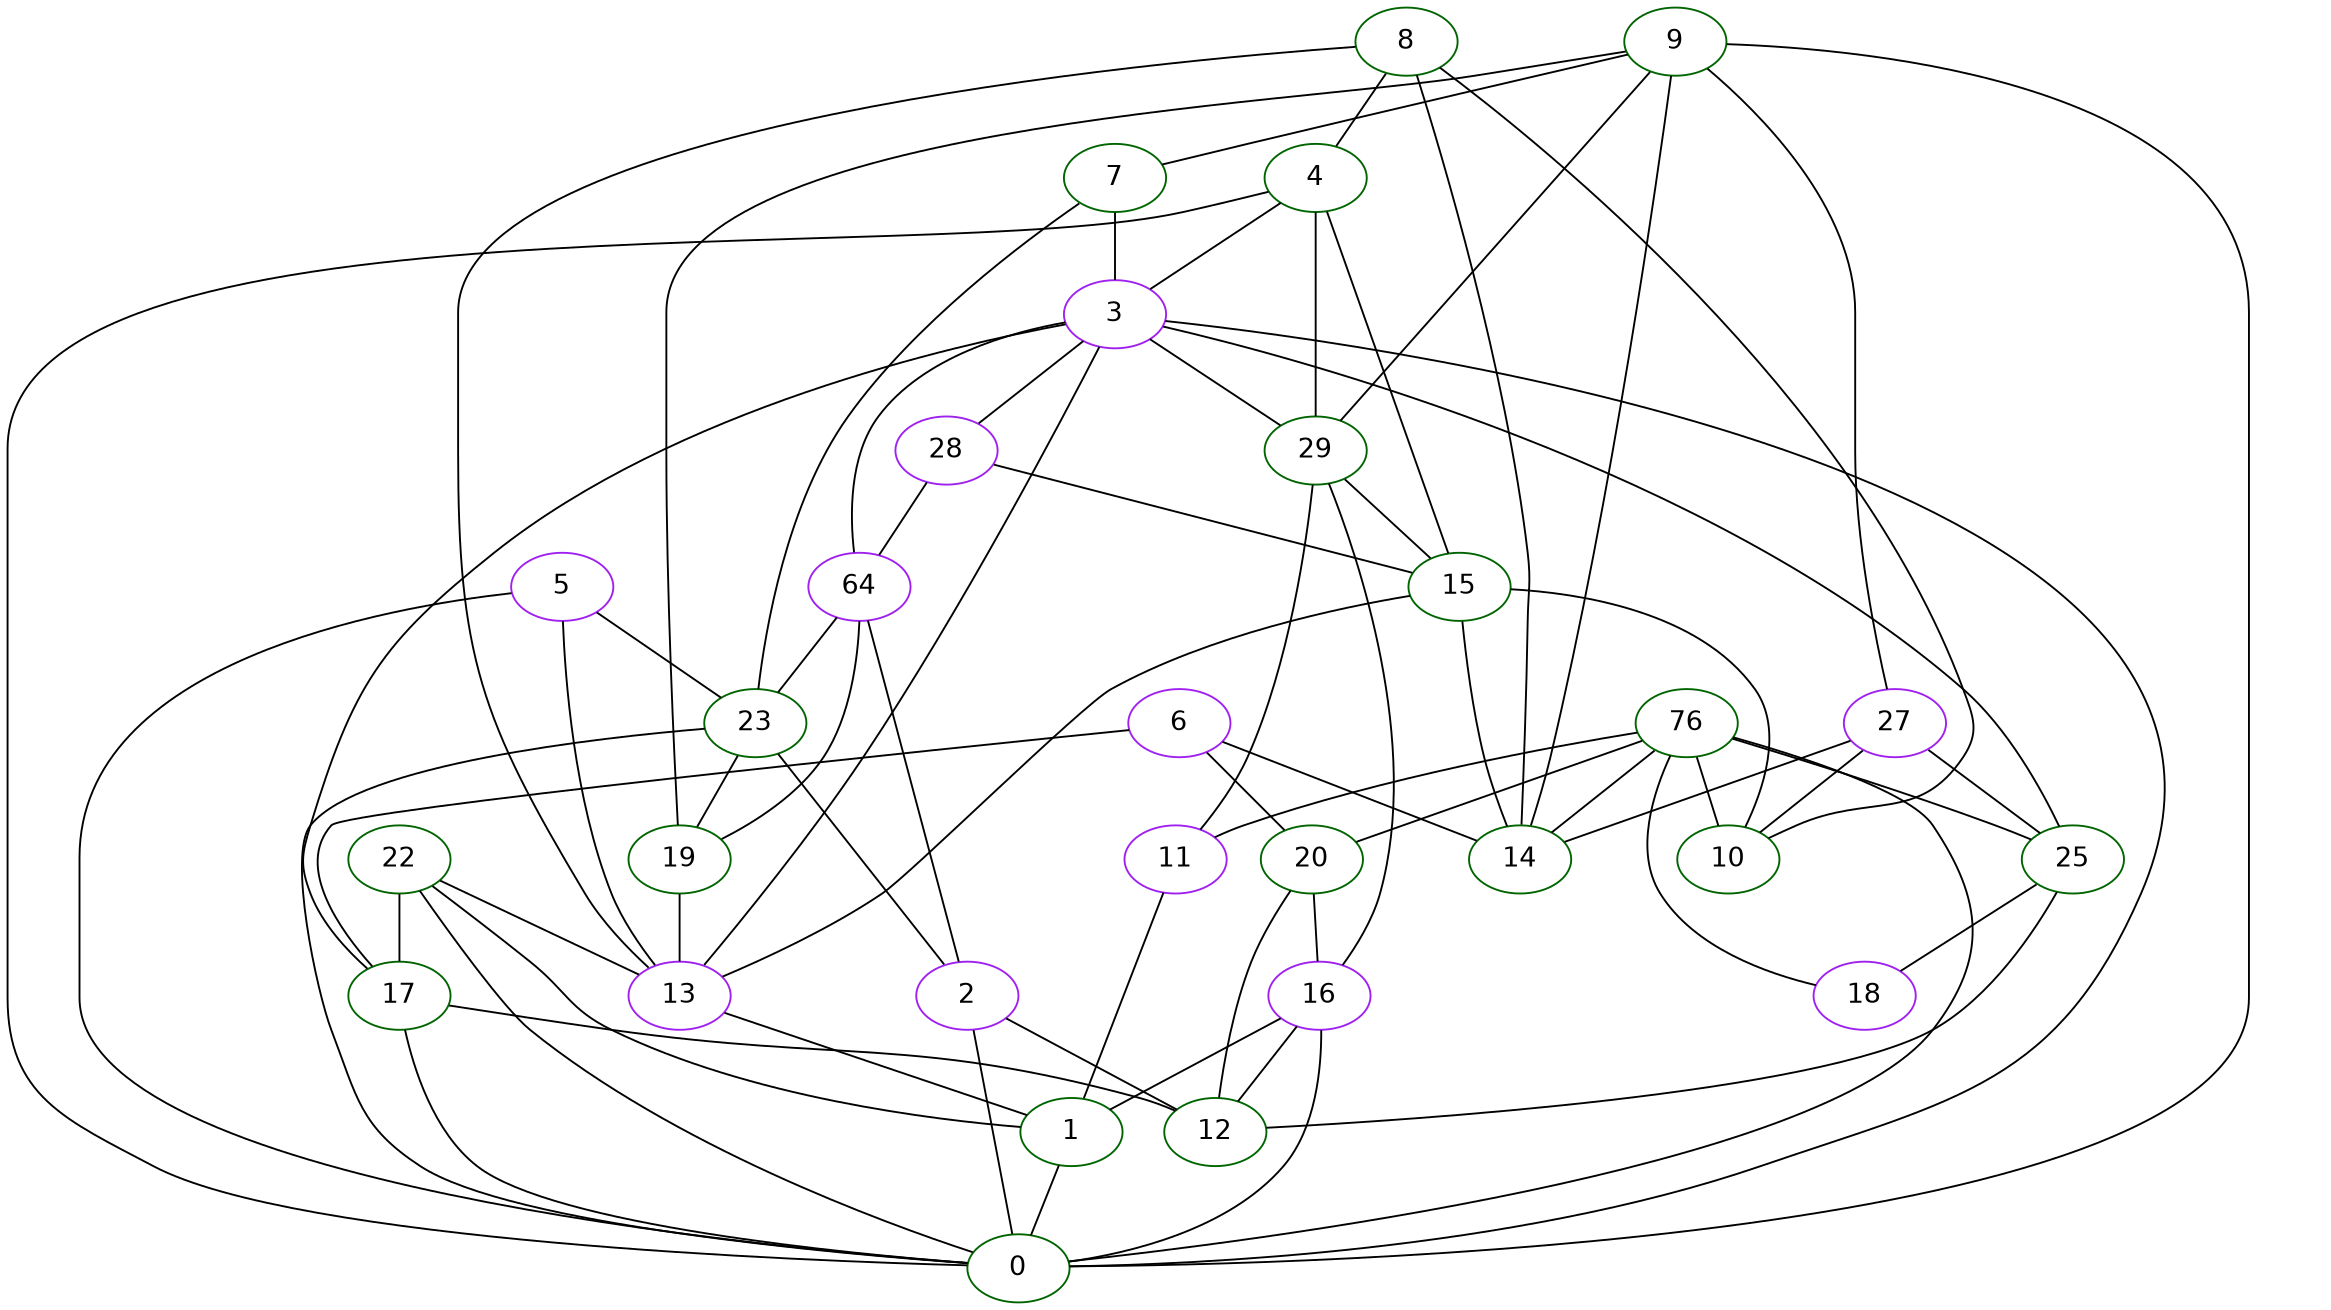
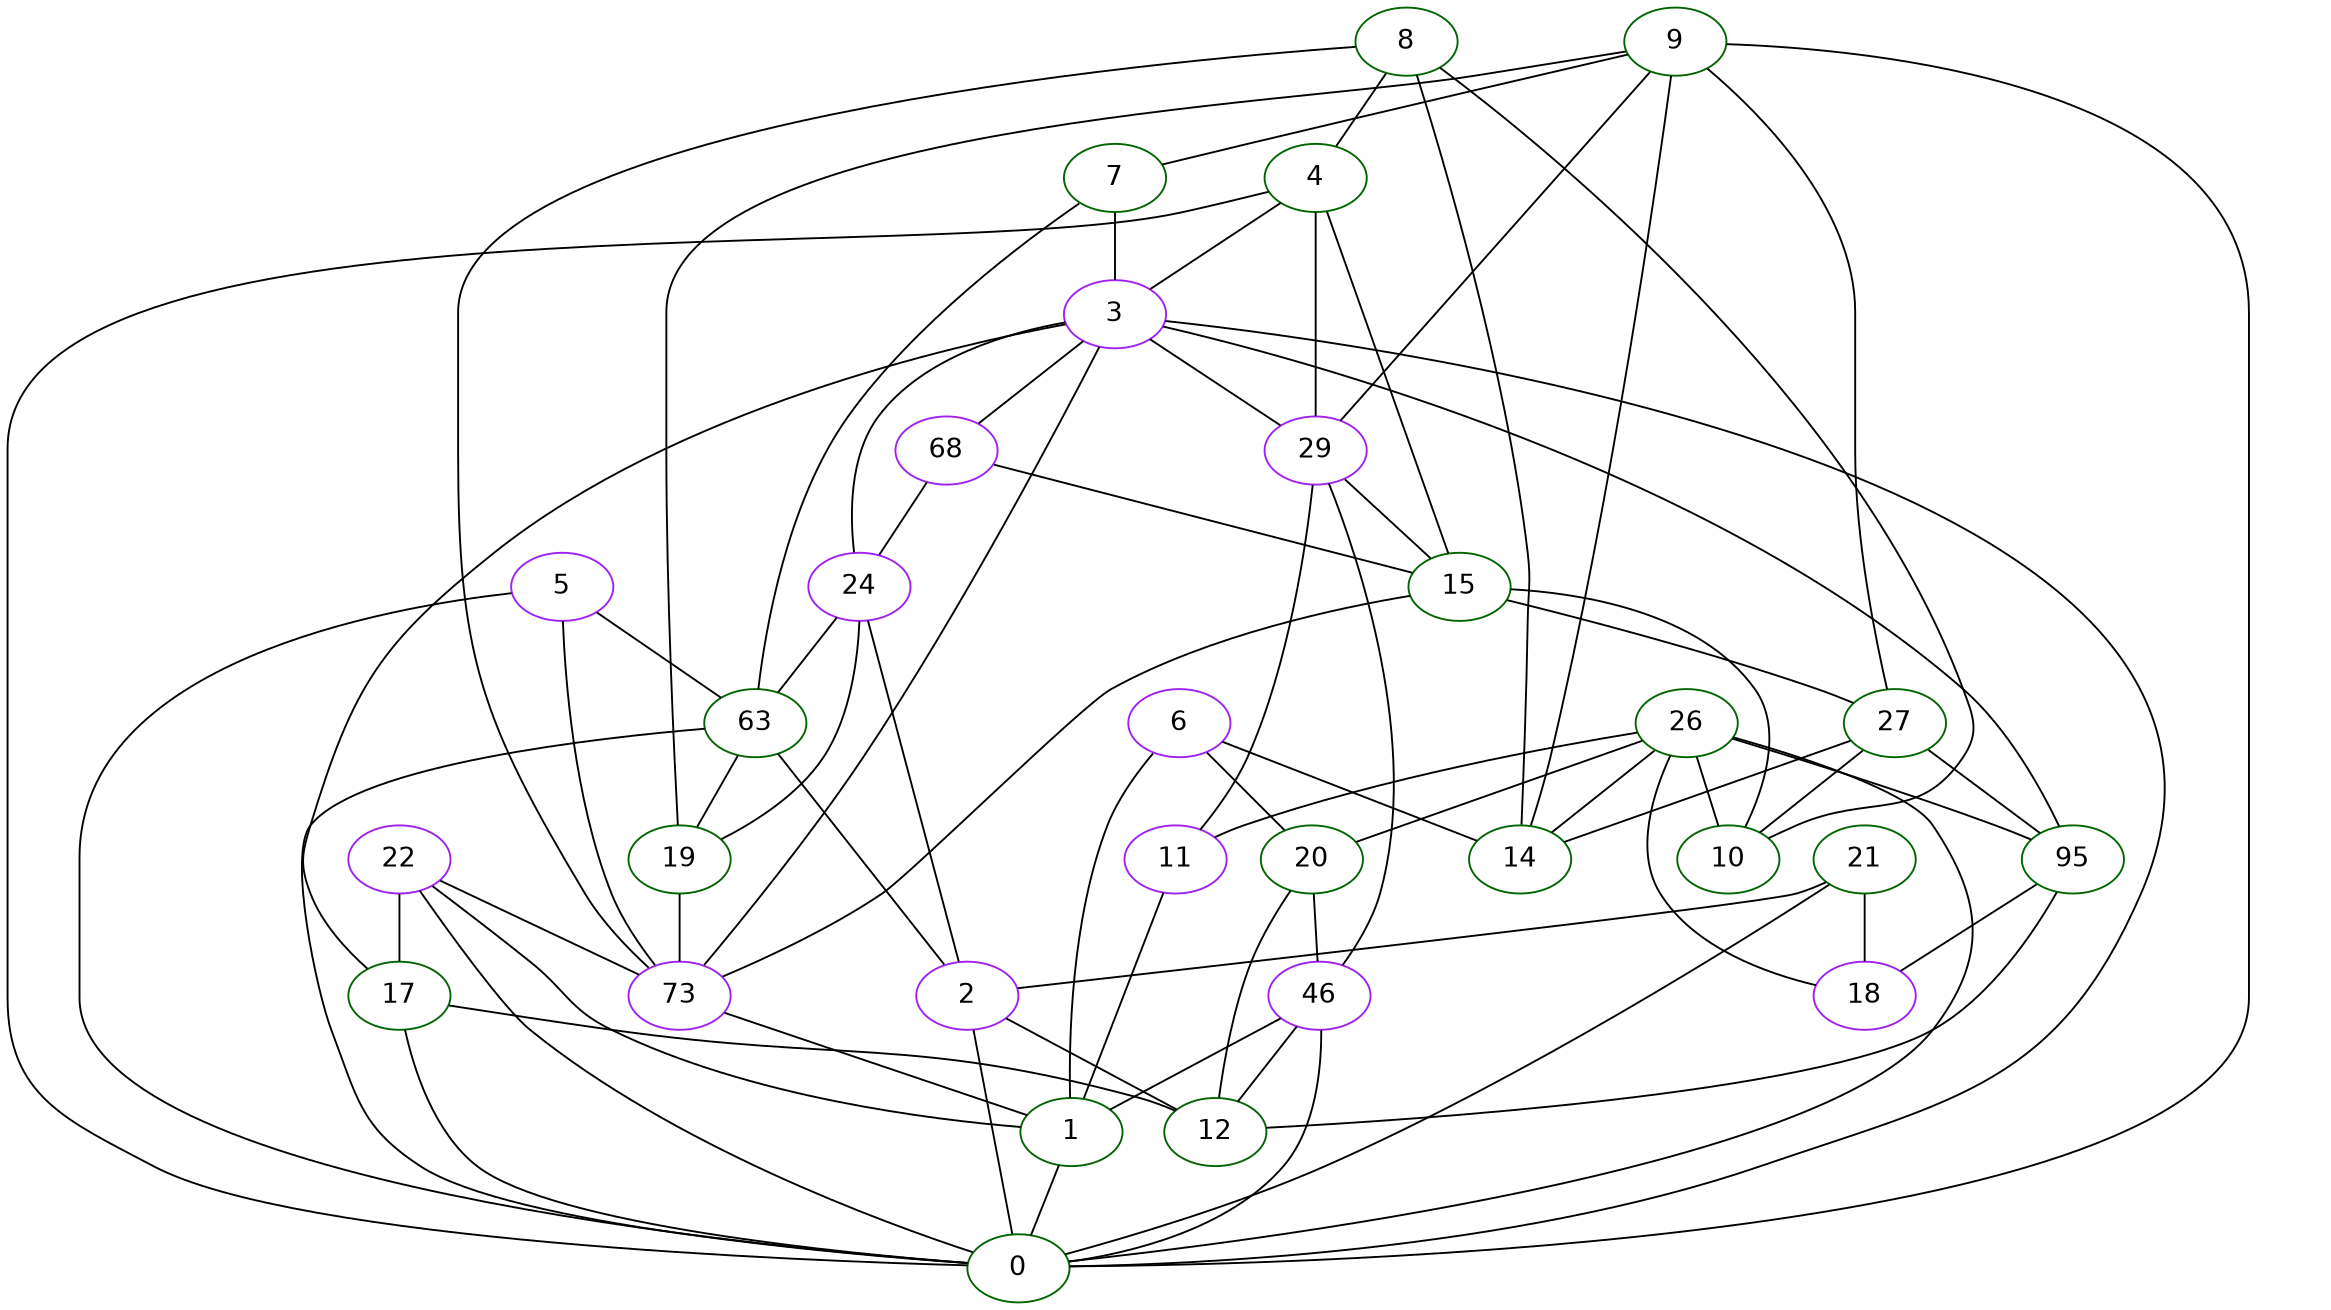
node "28": label "28" -> "68"
node "29": color darkgreen -> purple
node "64": label "64" -> "24"
node "23": label "23" -> "63"
node "76": label "76" -> "26"
node "27": color purple -> darkgreen
edge "15" -- "14": now "15" -- "27"
edge "6" -- "17": now "6" -- "1"
node "22": color darkgreen -> purple
node "21": added
node "25": label "25" -> "95"
node "13": label "13" -> "73"
node "16": label "16" -> "46"
